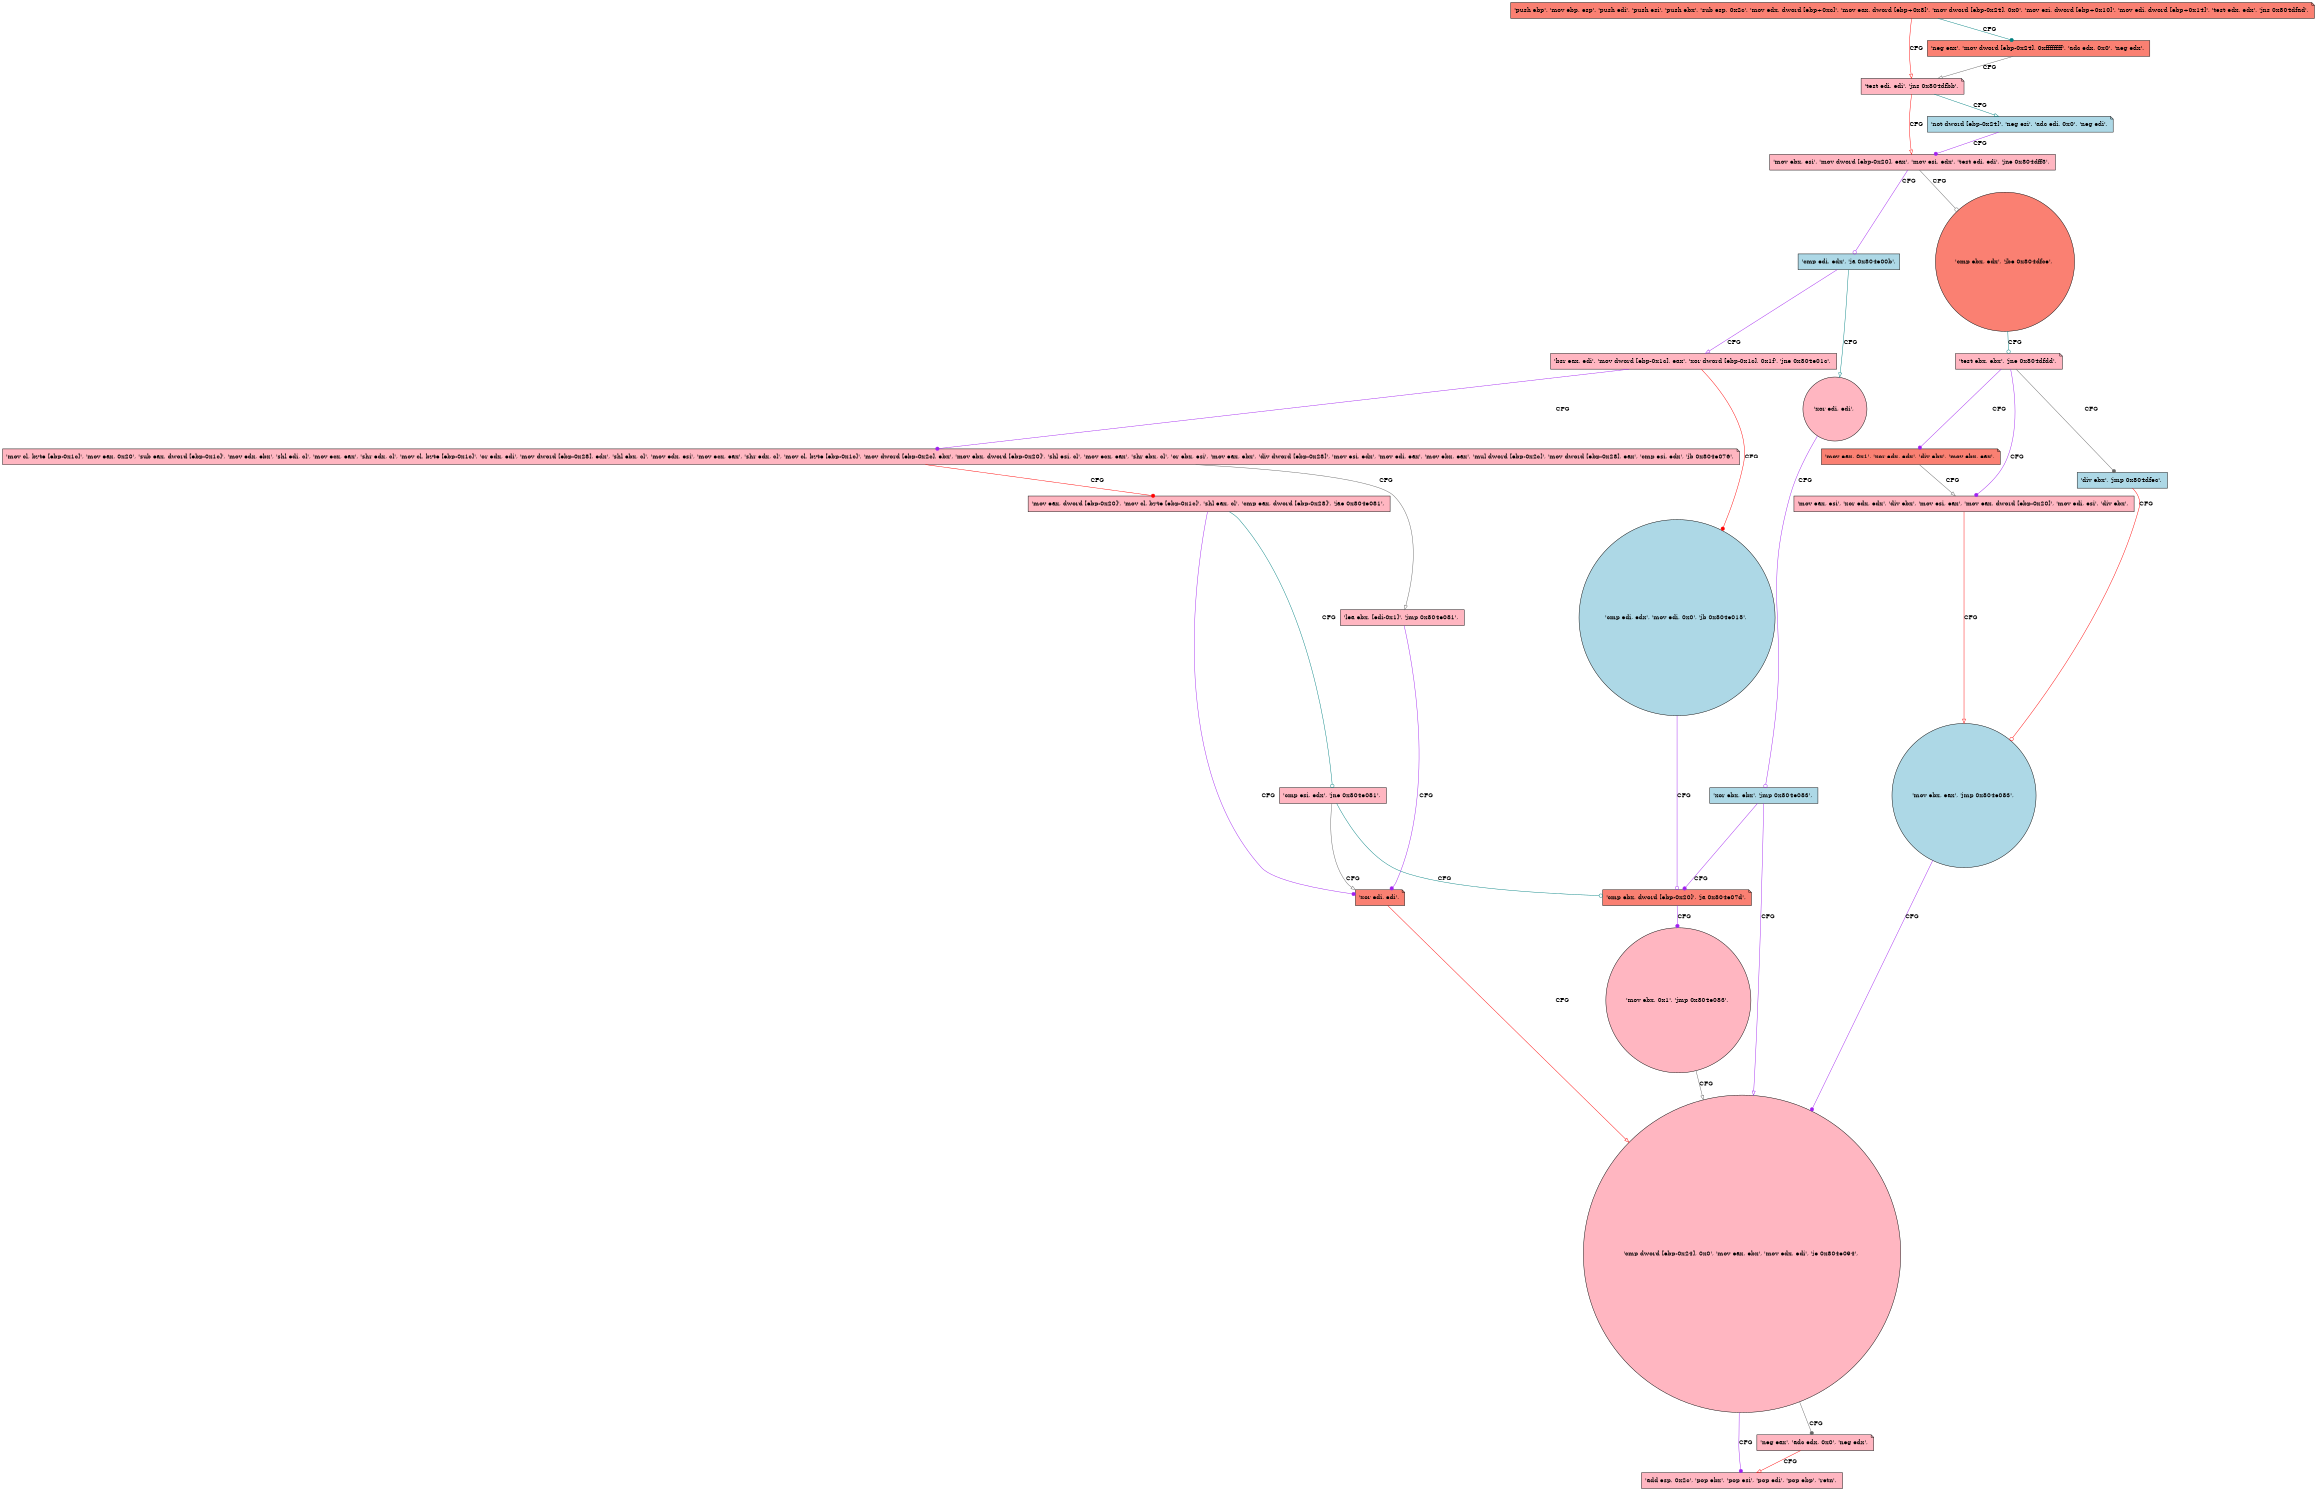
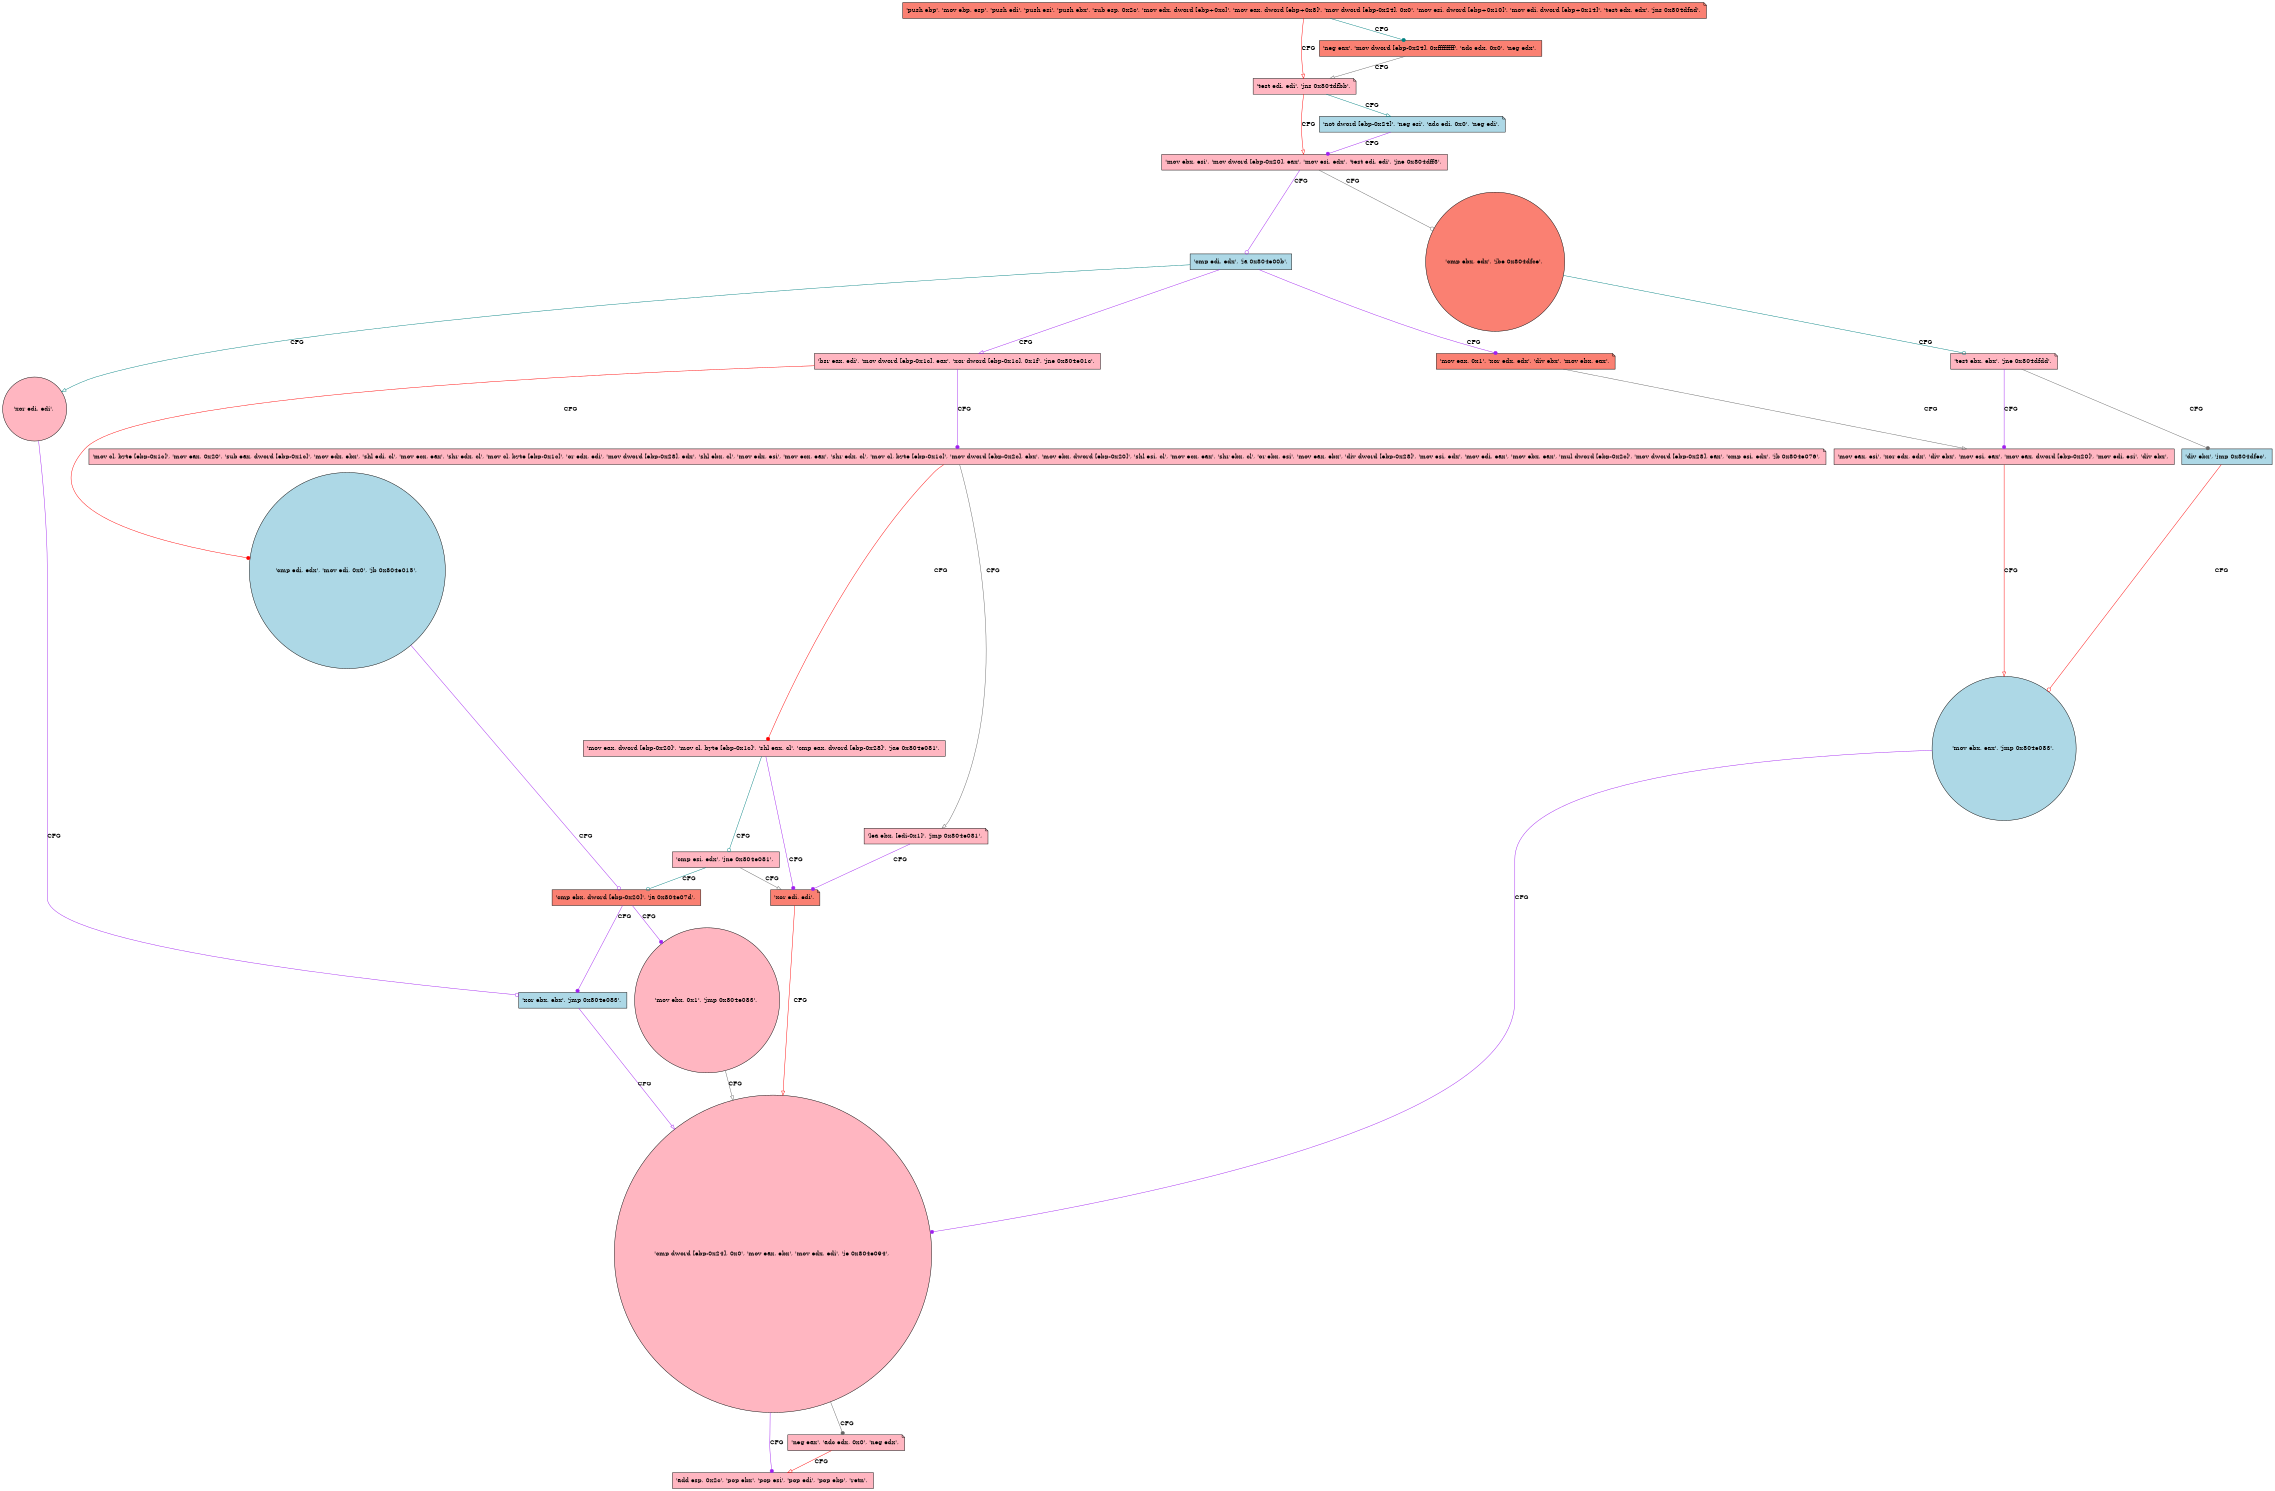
edge "'test ebx, ebx', 'jne 0x804dfdd'," -> "'mov eax, 0x1', 'xor edx, edx', 'div ebx', 'mov ebx, eax',": now "'cmp edi, edx', 'ja 0x804e00b'," -> "'mov eax, 0x1', 'xor edx, edx', 'div ebx', 'mov ebx, eax',"
node "'lea ebx, [edi-0x1]', 'jmp 0x804e081',": shape box -> note
edge "'xor ebx, ebx', 'jmp 0x804e083'," -> "'cmp ebx, dword [ebp-0x20]', 'ja 0x804e07d',": reversed
node "'cmp ebx, dword [ebp-0x20]', 'ja 0x804e07d',": shape note -> box
